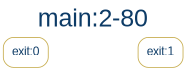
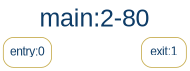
node "exit:0": label "exit:0" -> "entry:0"
